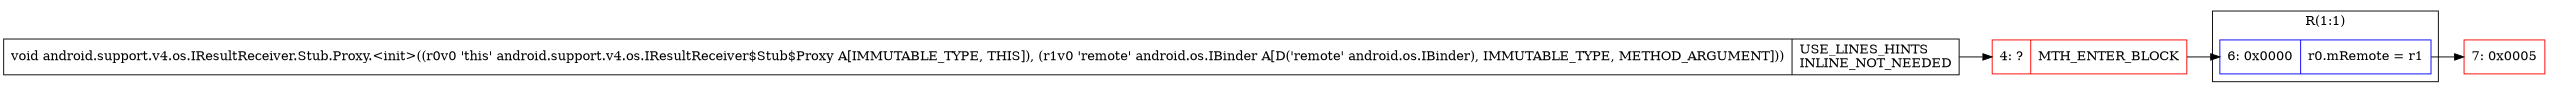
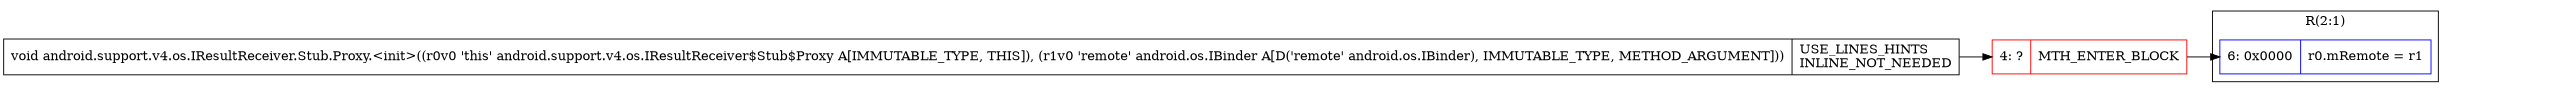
cluster "R(1:1)": label "R(1:1)" -> "R(2:1)"
node "7: 0x0005": removed
